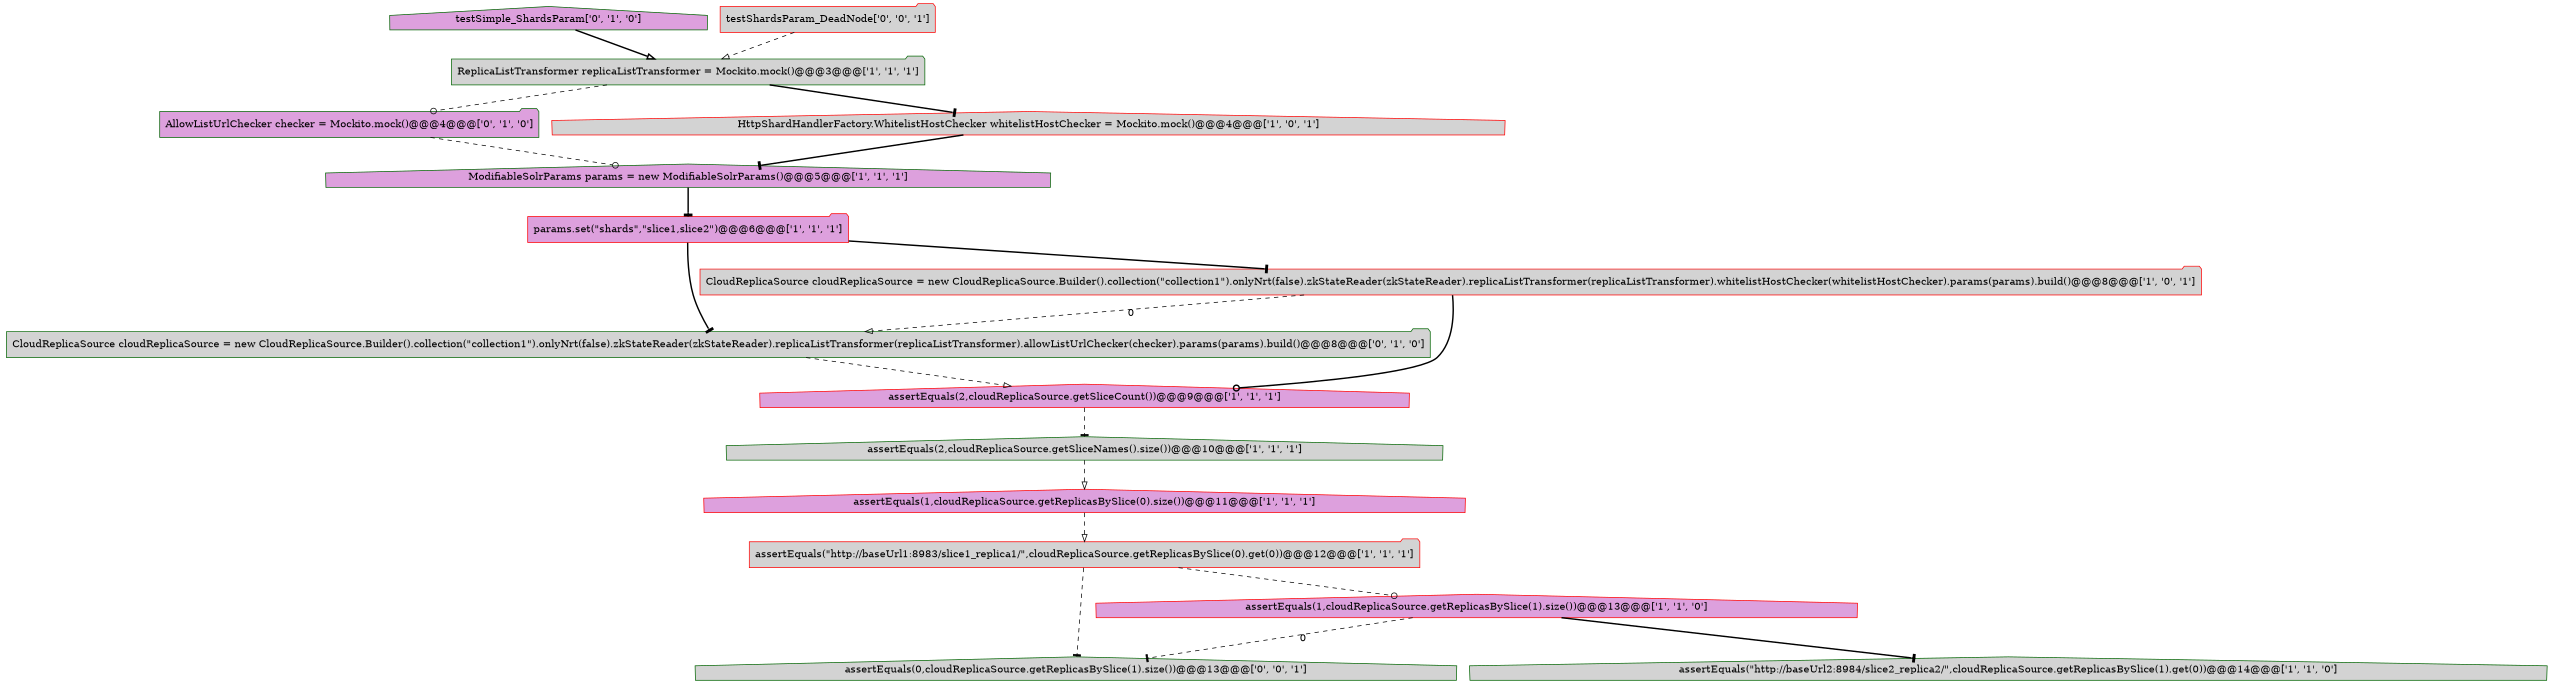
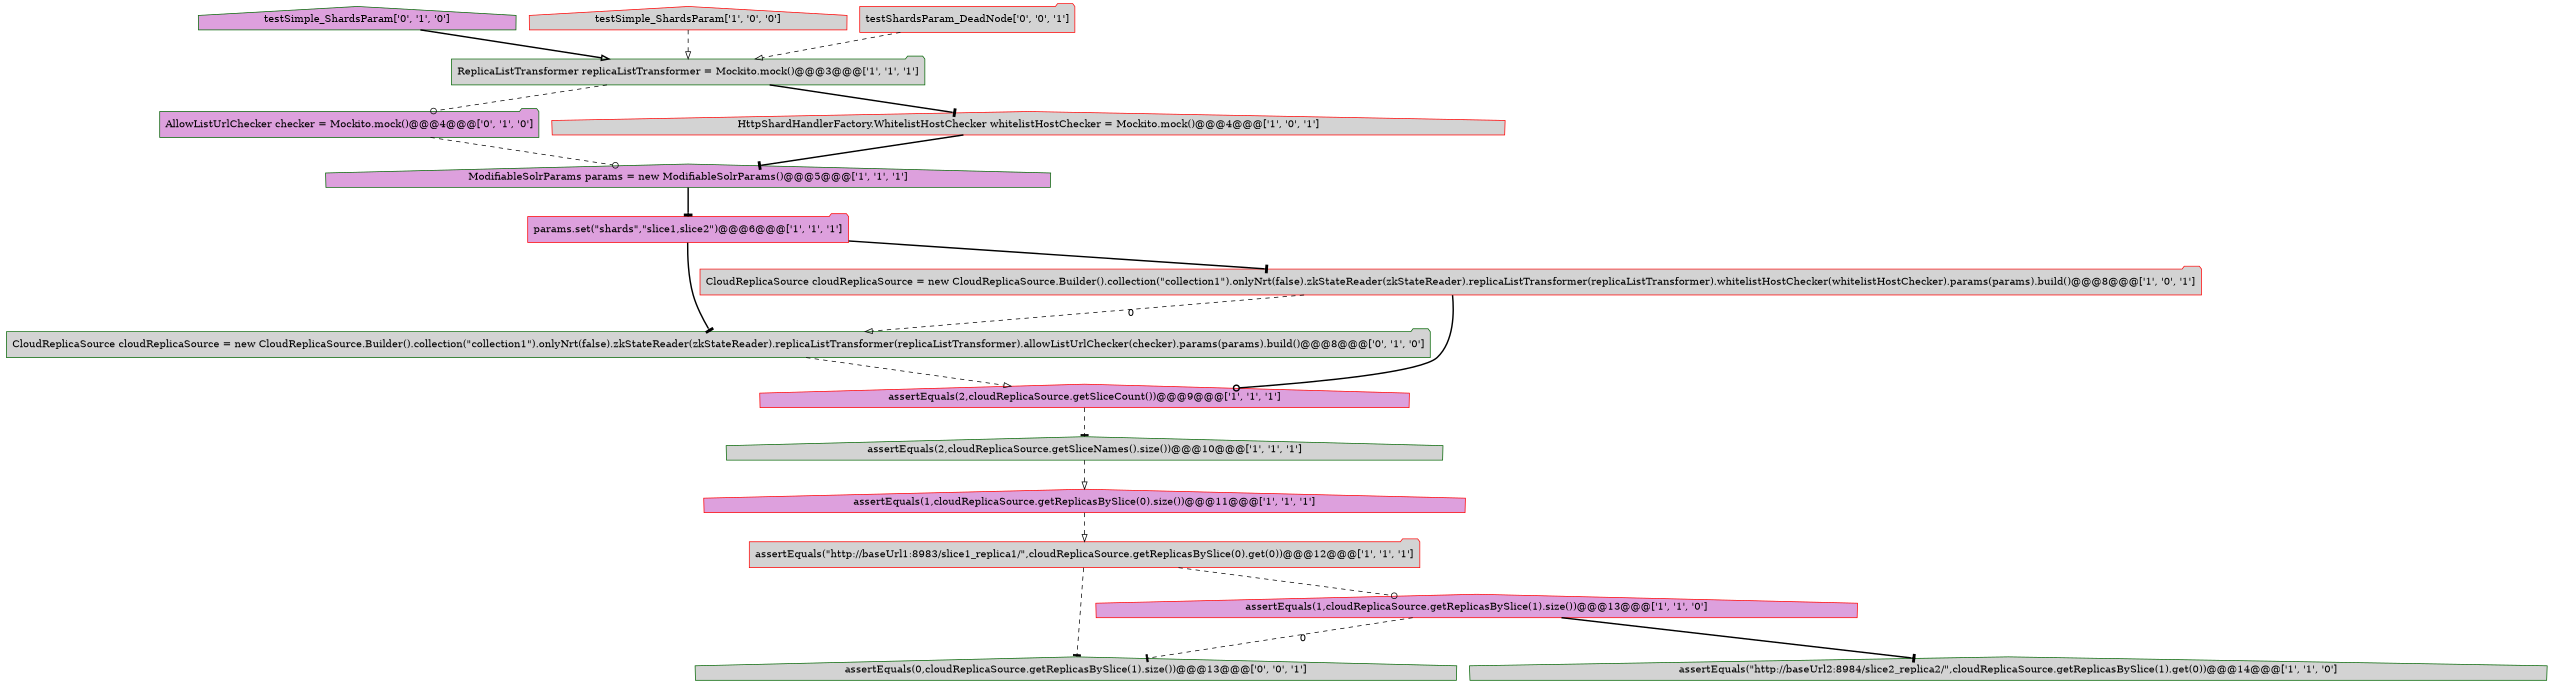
node "testSimple_ShardsParam['1', '0', '0']": added
